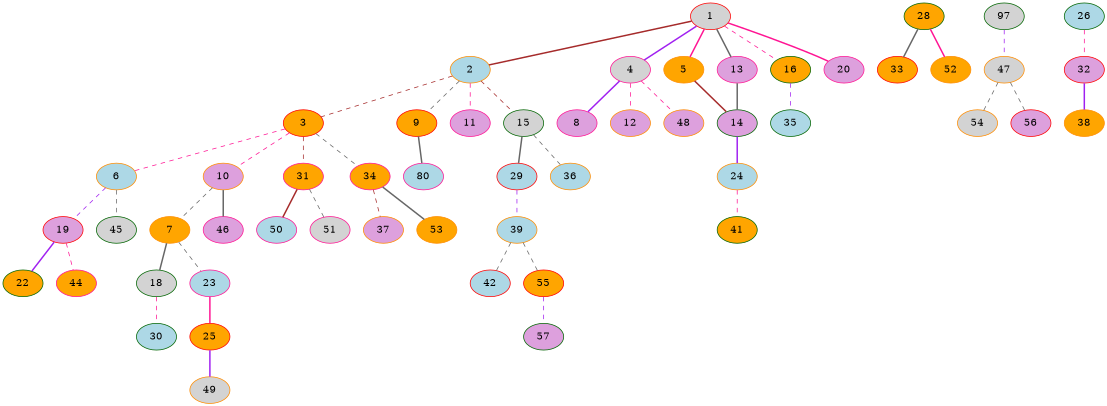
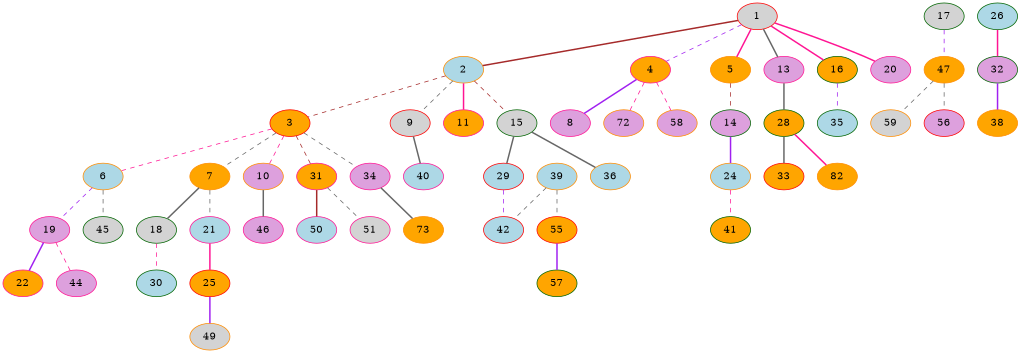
node "97": label "97" -> "17"
edge "1" -- "4": style bold -> dashed
edge "1" -- "16": style dashed -> bold
edge "26" -- "32": style dashed -> bold
node "4": fillcolor lightgrey -> orange
node "52": label "52" -> "82"
node "47": fillcolor lightgrey -> orange
node "32": color red -> darkgreen
edge "2" -- "11": style dashed -> bold
edge "5" -- "14": style bold -> dashed
edge "13" -- "14": now "13" -- "28"
node "9": fillcolor orange -> lightgrey
node "11": fillcolor plum -> orange
node "12": label "12" -> "72"
node "48": label "48" -> "58"
node "54": label "54" -> "59"
edge "15" -- "36": style dashed -> bold
node "34": fillcolor orange -> plum
node "80": label "80" -> "40"
edge "10" -- "7": now "3" -- "7"
edge "29" -- "39": now "29" -- "42"
node "19": color red -> deeppink
node "37": removed
node "53": label "53" -> "73"
node "22": color darkgreen -> deeppink
node "44": fillcolor orange -> plum
node "23": label "23" -> "21"
edge "55" -- "57": style dashed -> bold
node "57": fillcolor plum -> orange
